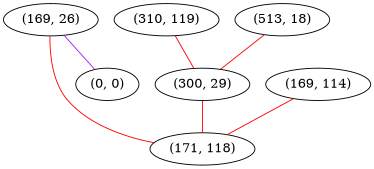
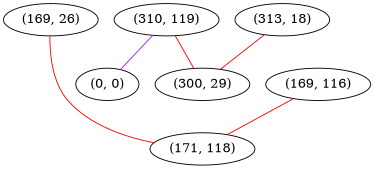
node "(513, 18)": label "(513, 18)" -> "(313, 18)"
edge "(169, 26)" -- "(0, 0)": now "(310, 119)" -- "(0, 0)"
node "(169, 114)": label "(169, 114)" -> "(169, 116)"
edge "(300, 29)" -- "(171, 118)": removed
